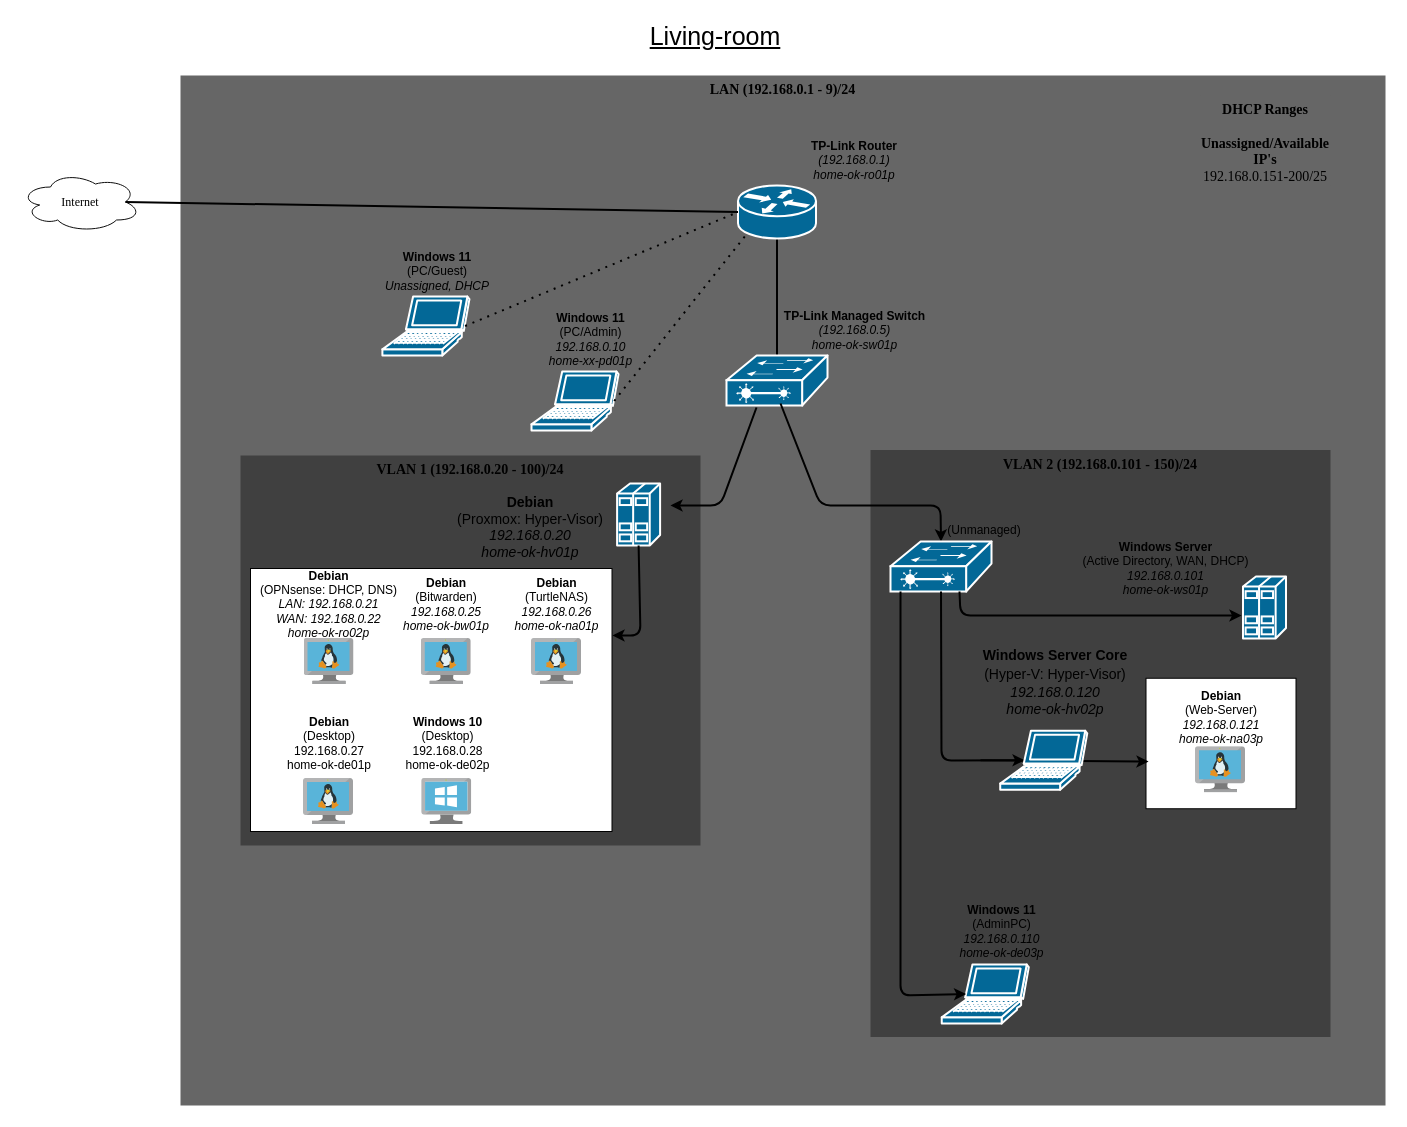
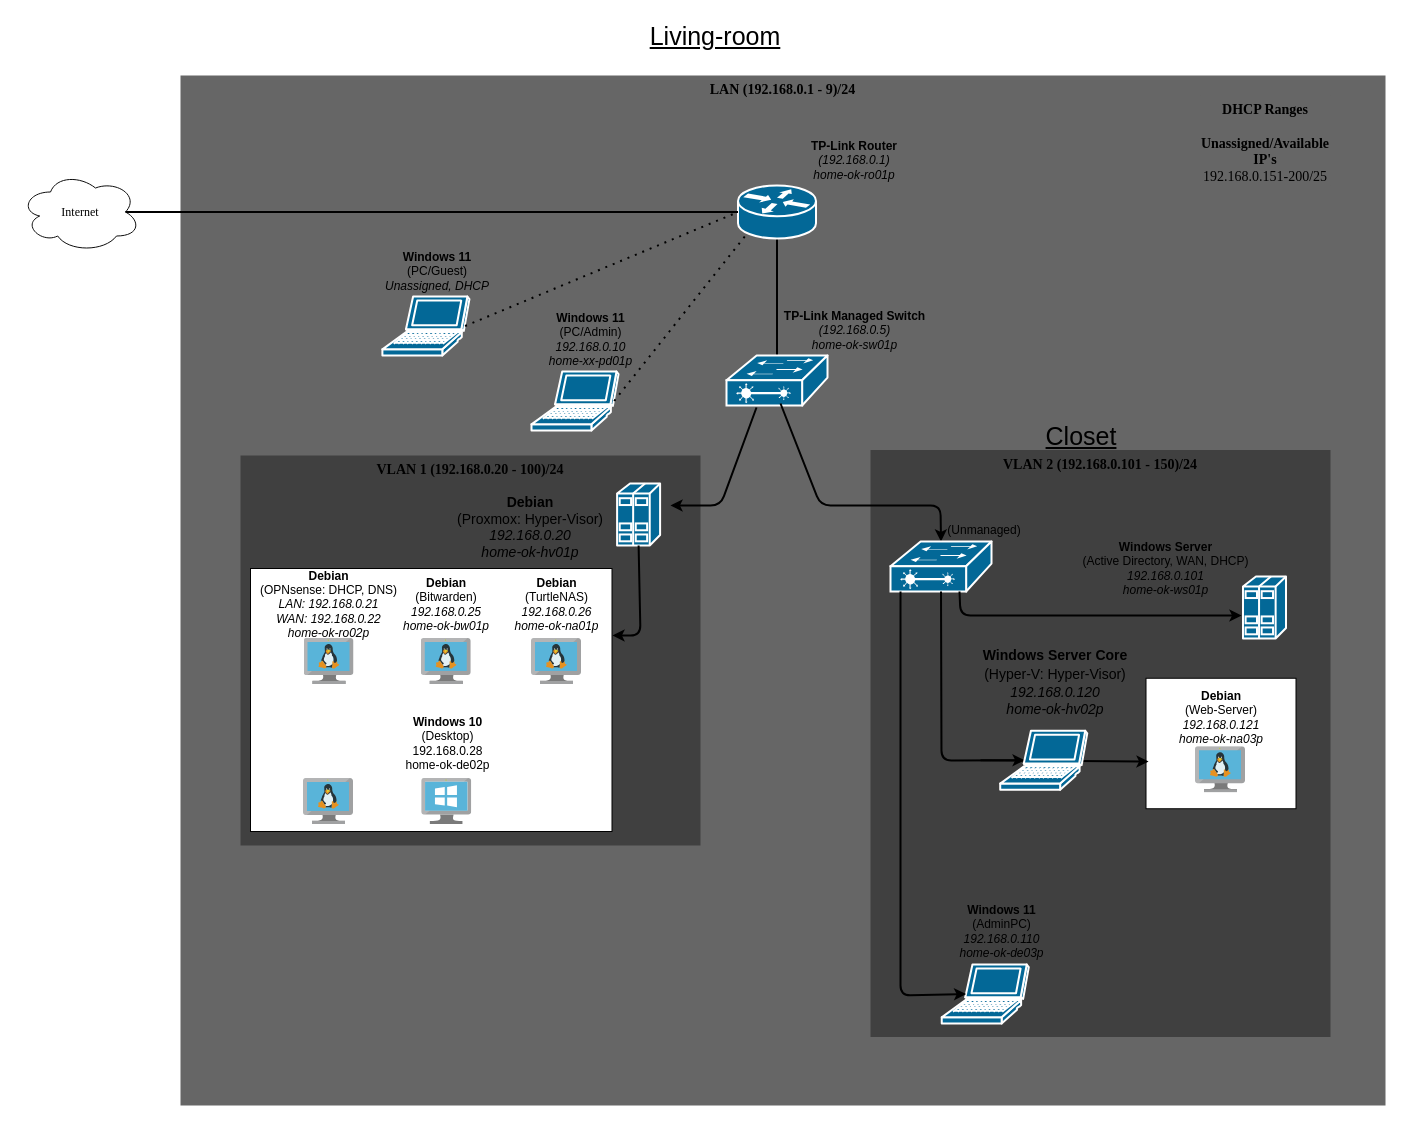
node "Internet": size 120x60 -> 120x80
node "Closet": added
node "Debian (Desktop) 192.168.0.27 home-ok-de01p": removed
